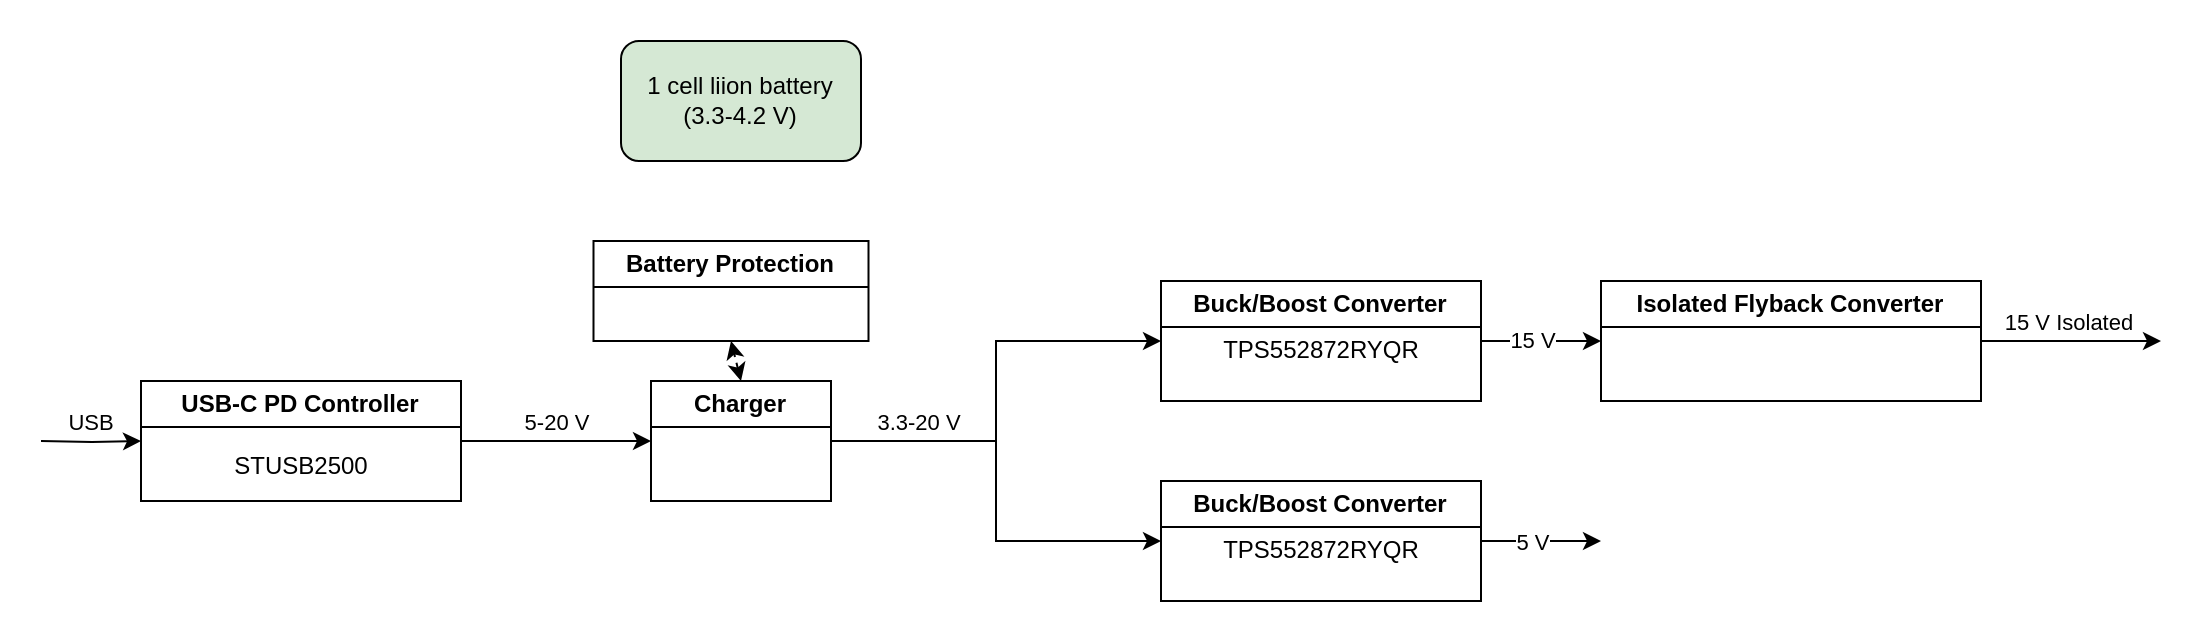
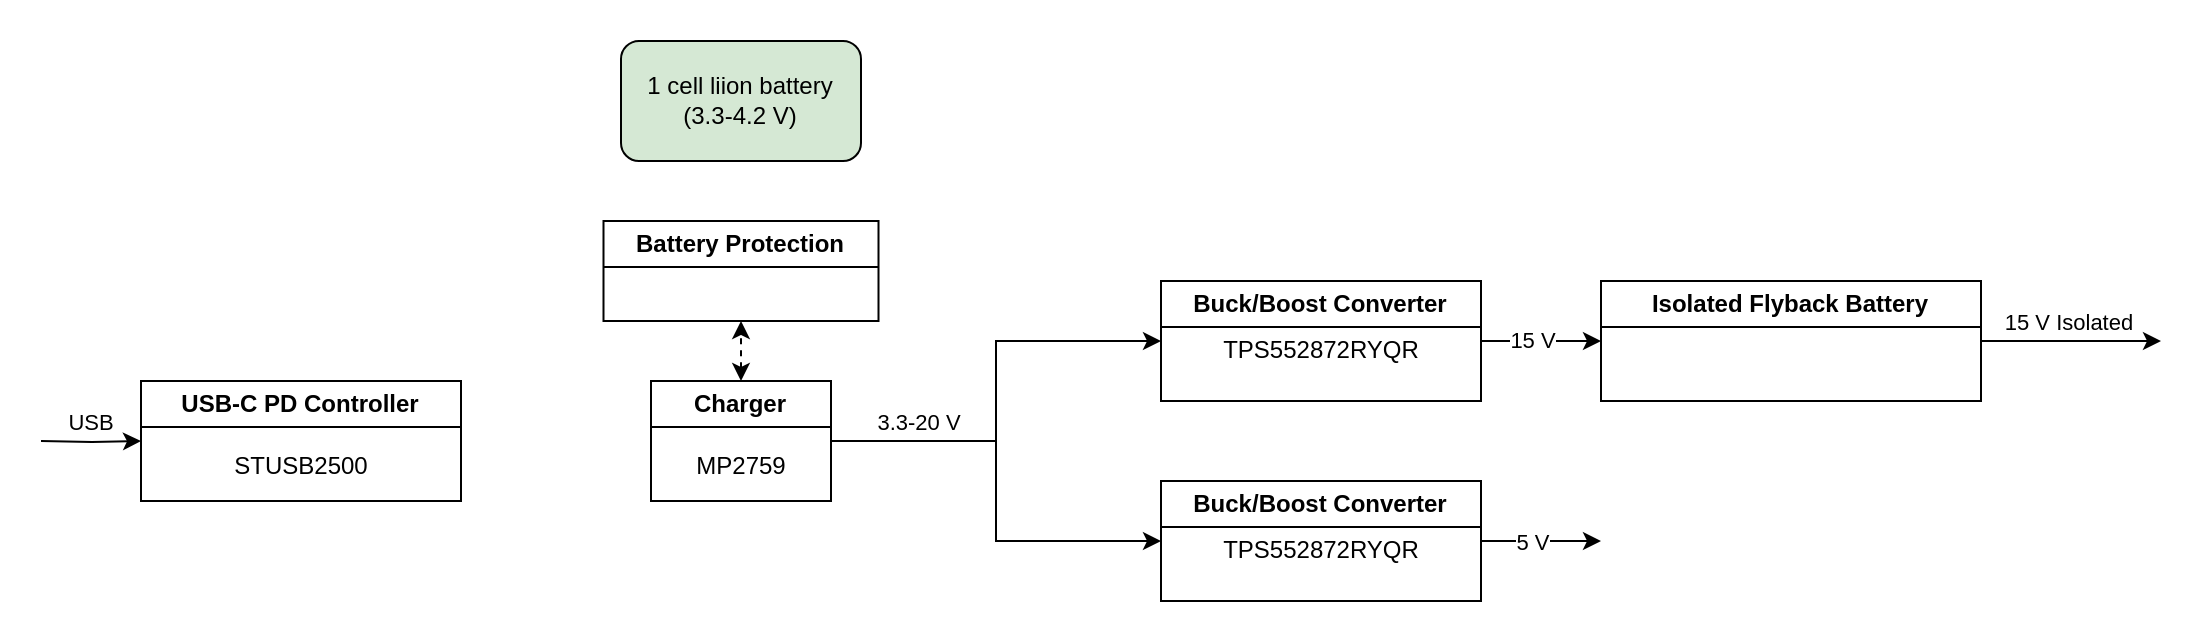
node "Battery Protection": moved (731, 291) -> (741, 271)
node "Isolated Flyback Converter": label "Isolated Flyback Converter" -> "Isolated Flyback Battery"
edge "USB-C PD Controller" -> "Charger": removed, label "5-20 V"
node "MP2759": added
